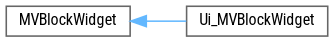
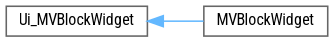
edge "Ui_MVBlockWidget" -> "MVBlockWidget": reversed
